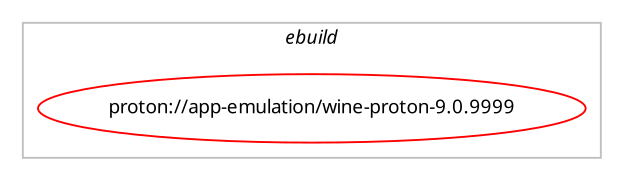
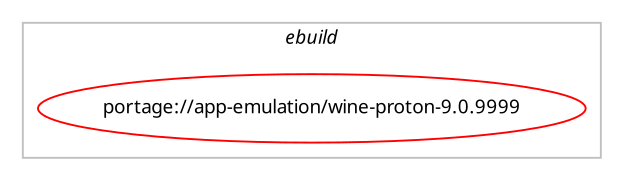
node "proton://app-emulation/wine-proton-9.0.9999": label "proton://app-emulation/wine-proton-9.0.9999" -> "portage://app-emulation/wine-proton-9.0.9999"
